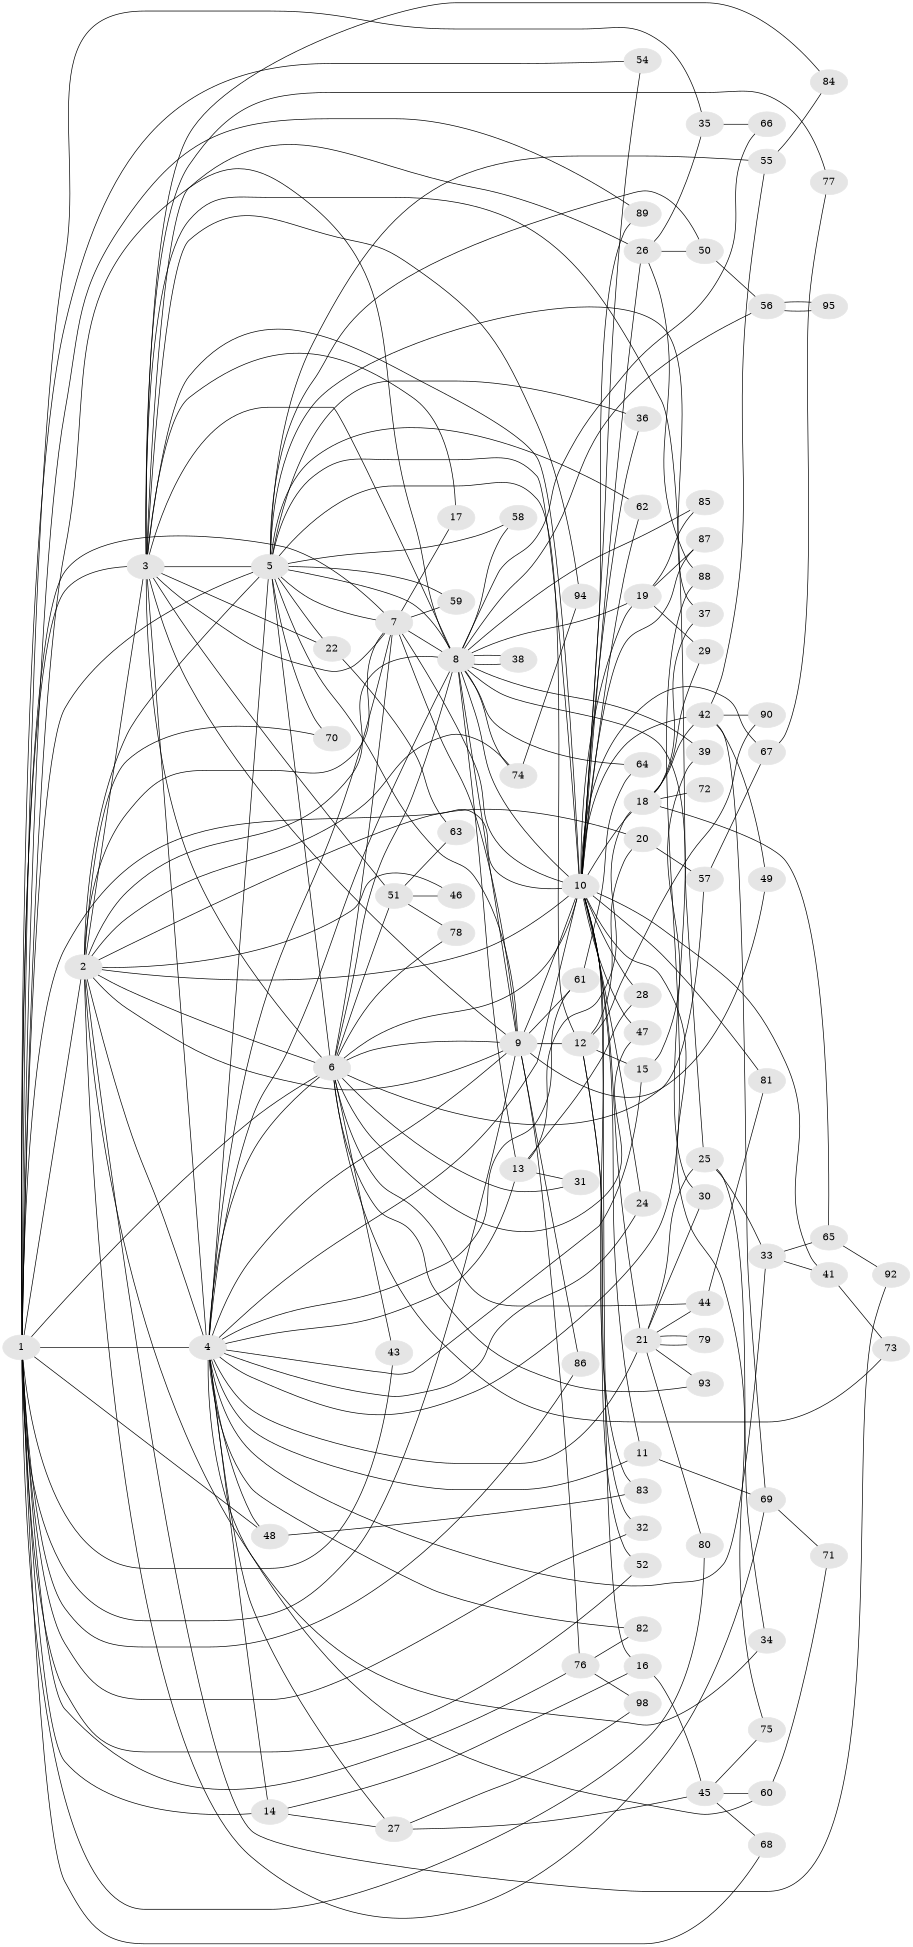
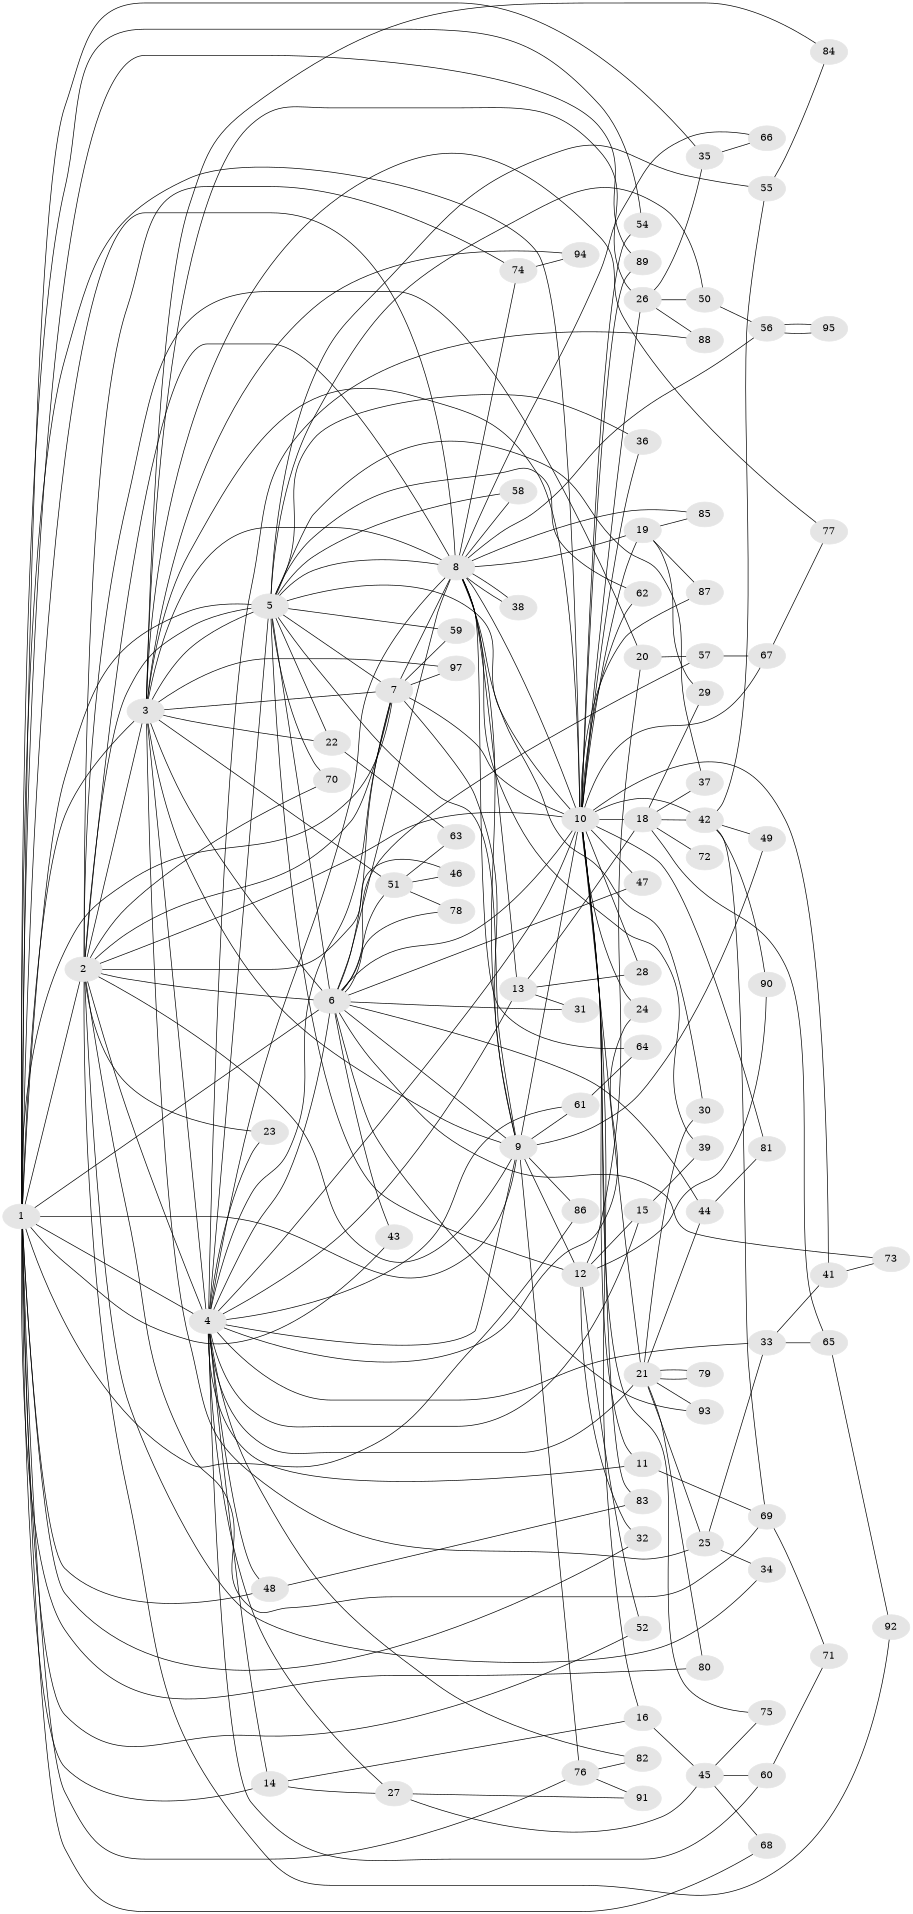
node "17": label "17" -> "97"
node "23": added
node "98": label "98" -> "91"
